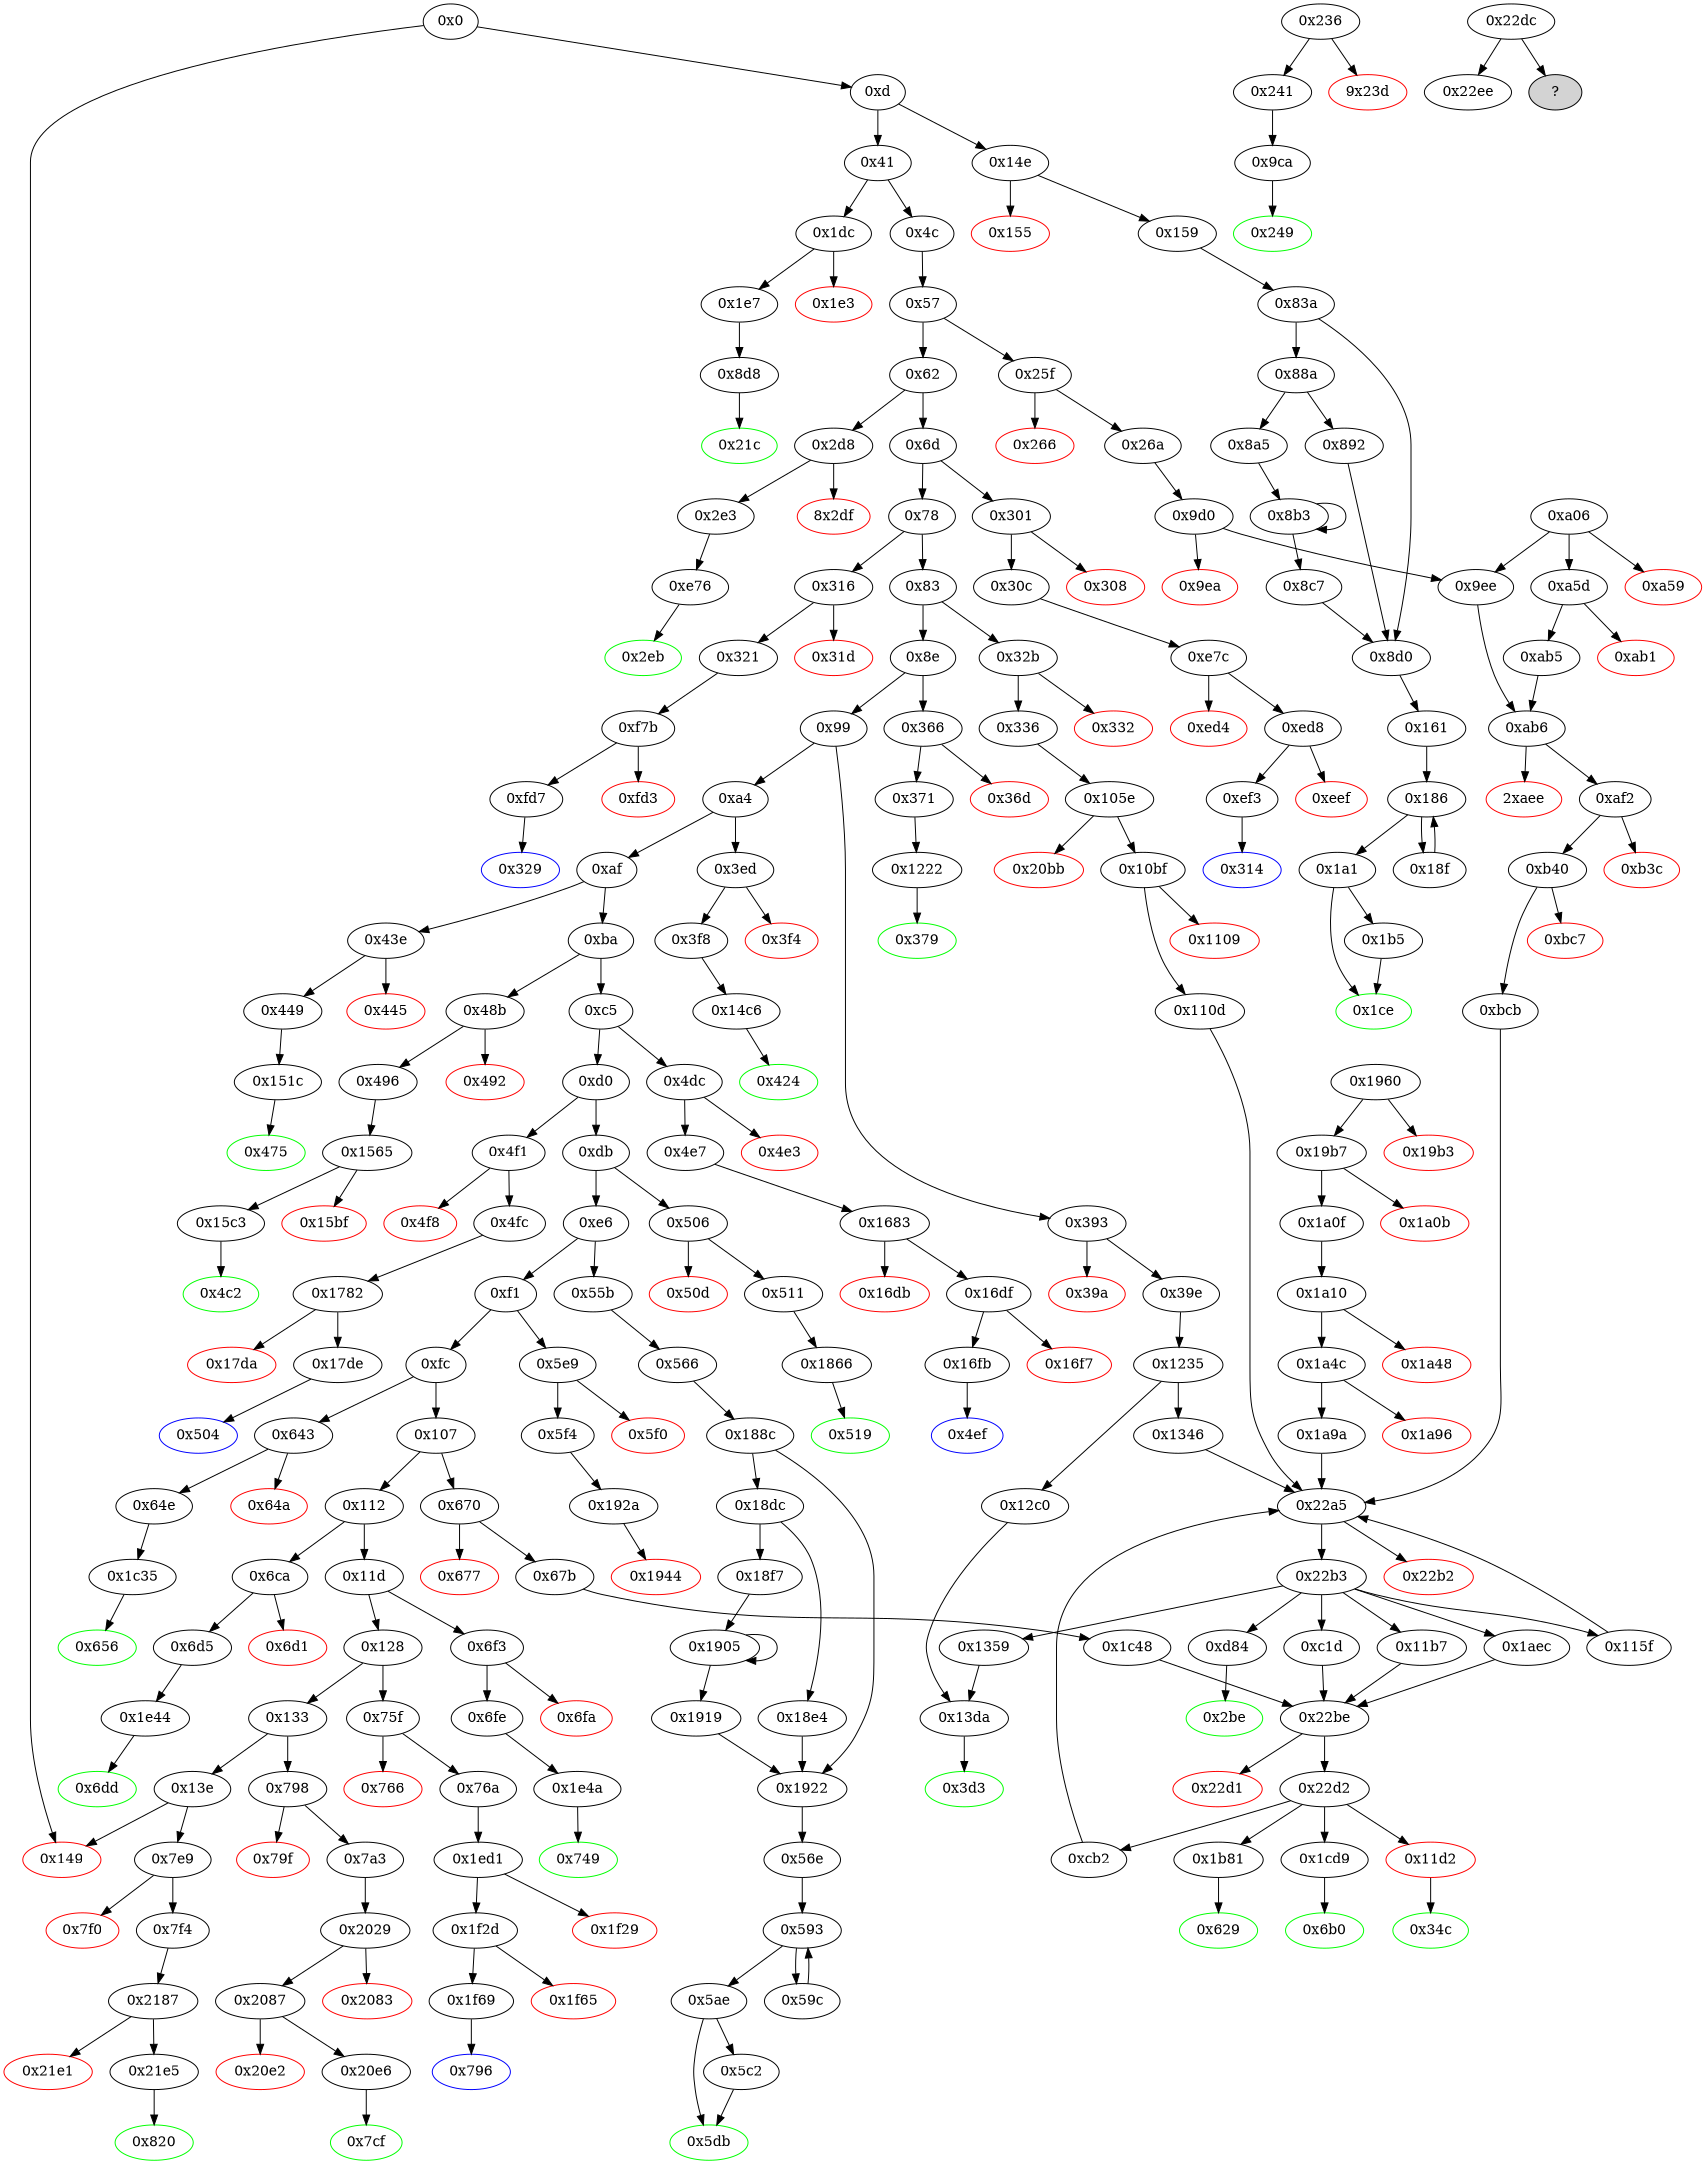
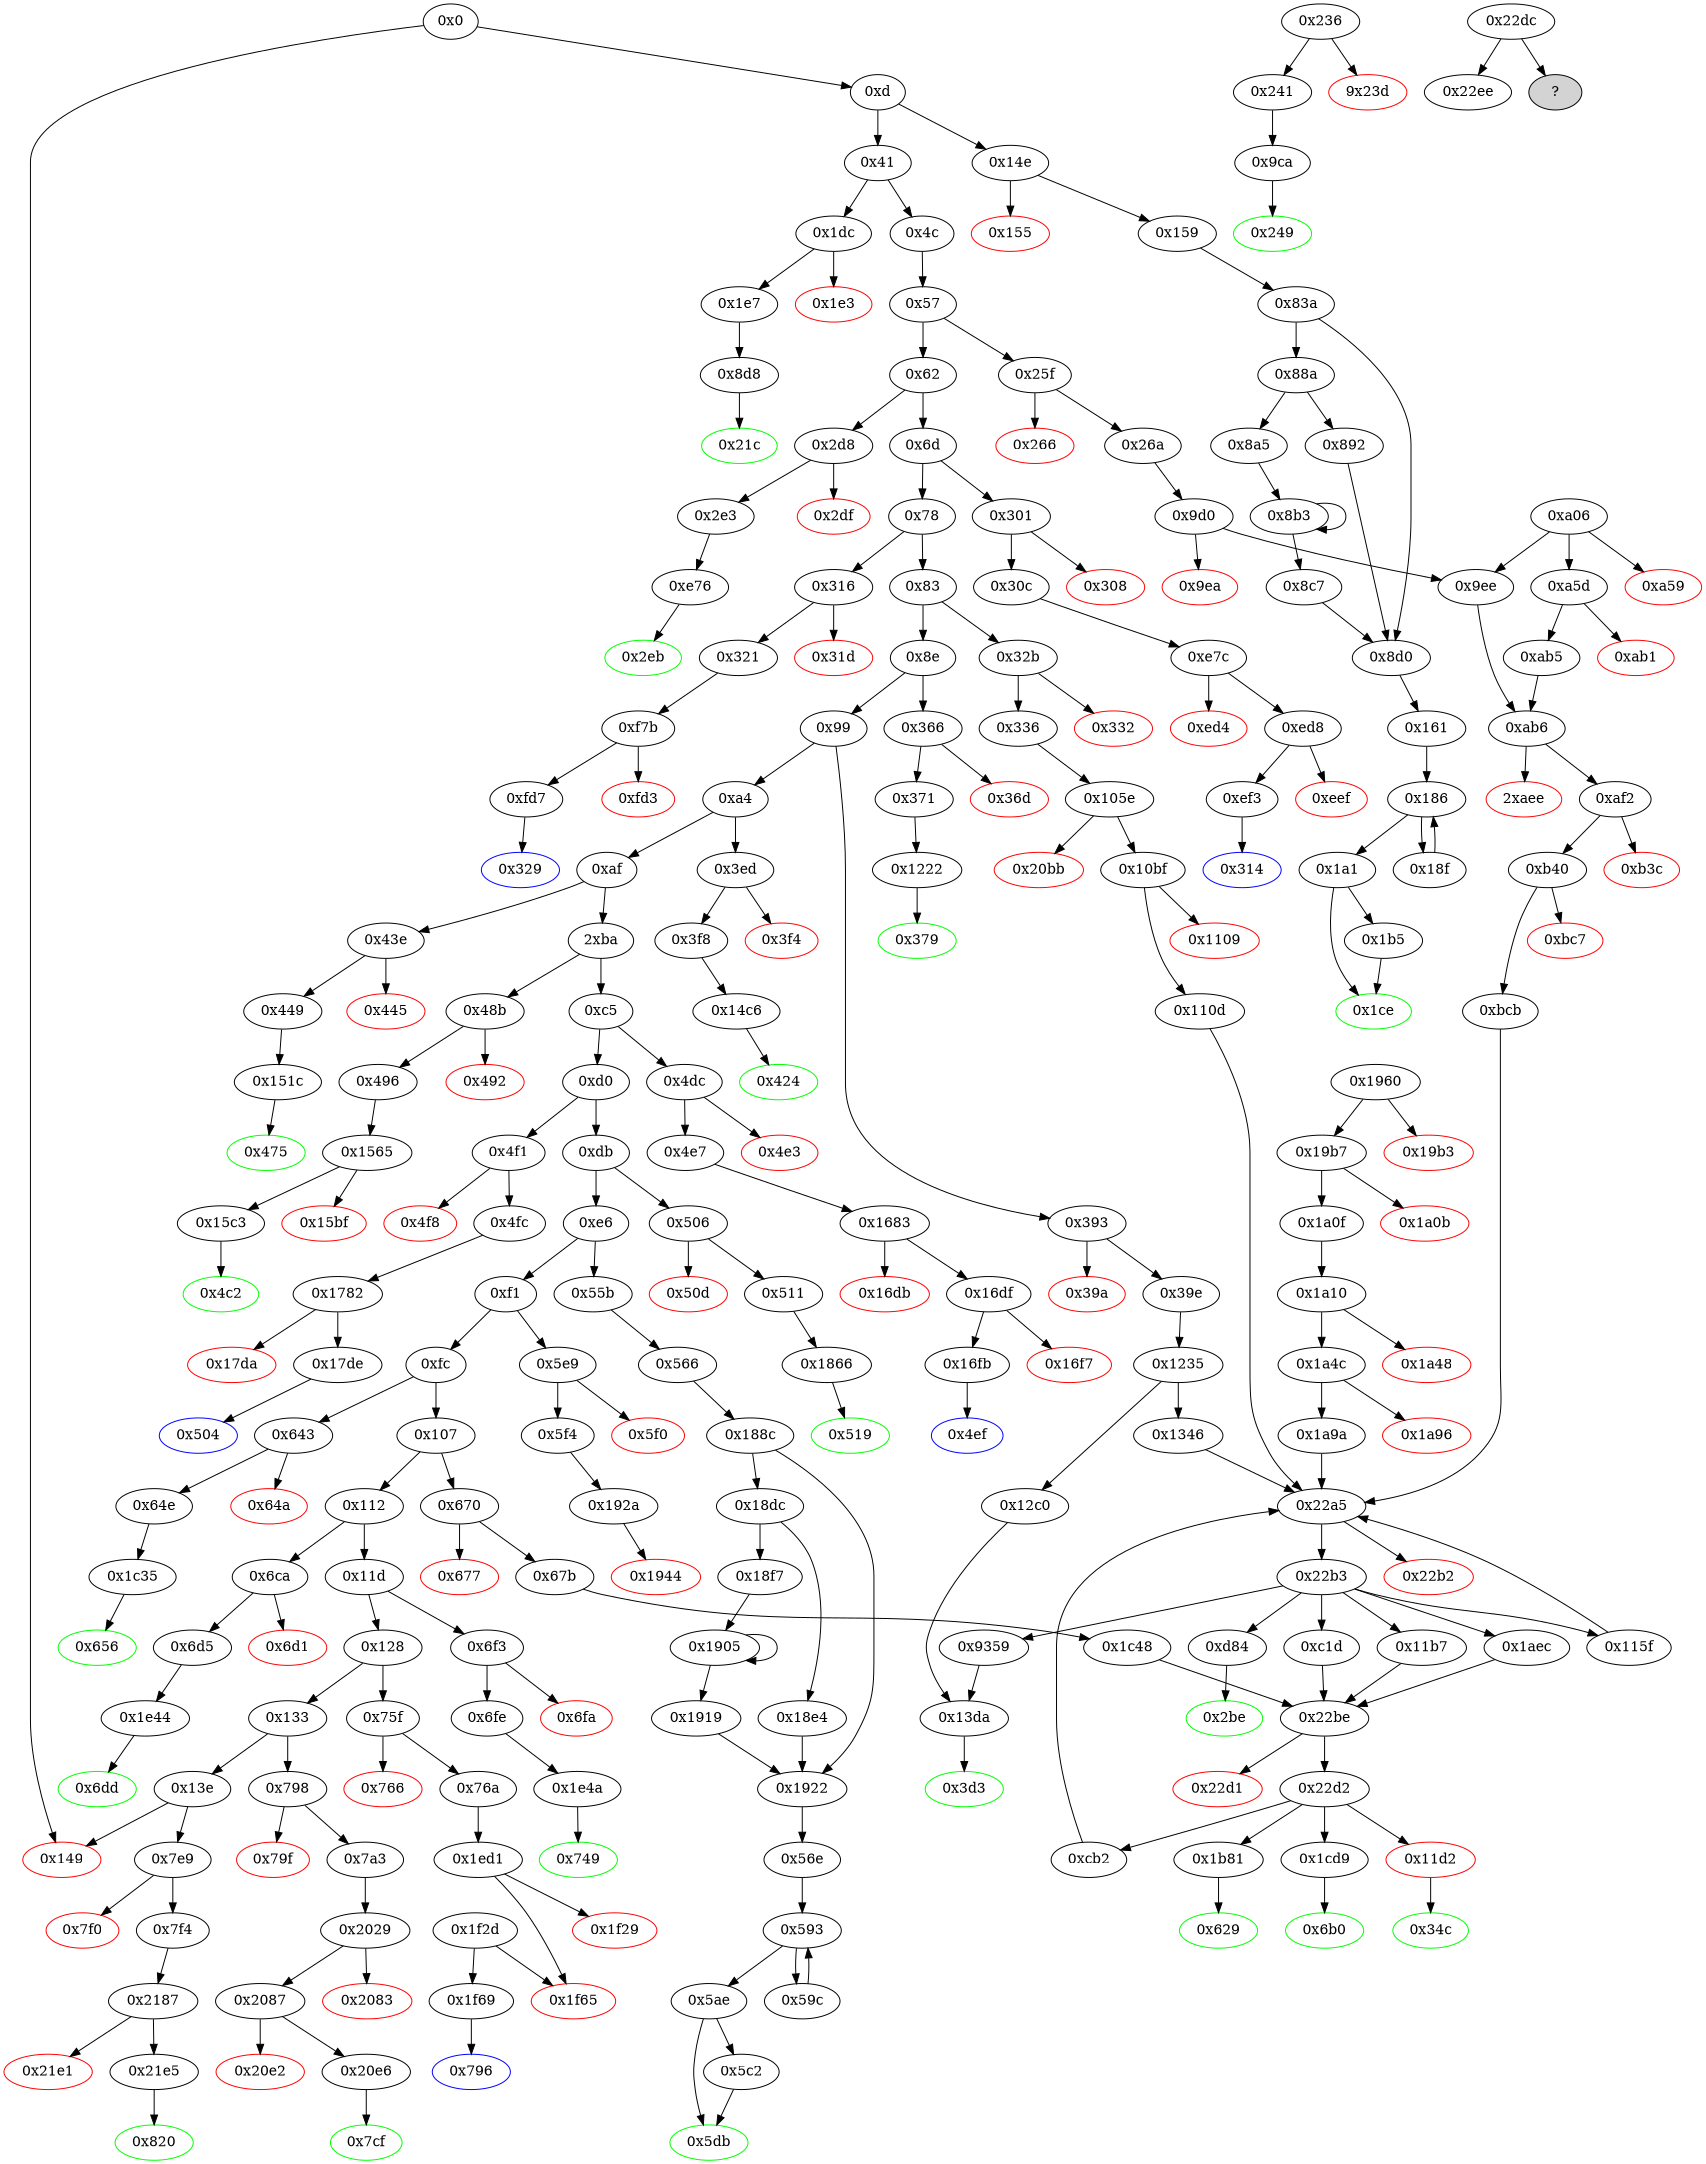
node "8x2df": label "8x2df" -> "0x2df"
node "0xba": label "0xba" -> "2xba"
node "0x1359": label "0x1359" -> "0x9359"
edge "0x1ed1" -> "0x1f2d": now "0x1ed1" -> "0x1f65"
